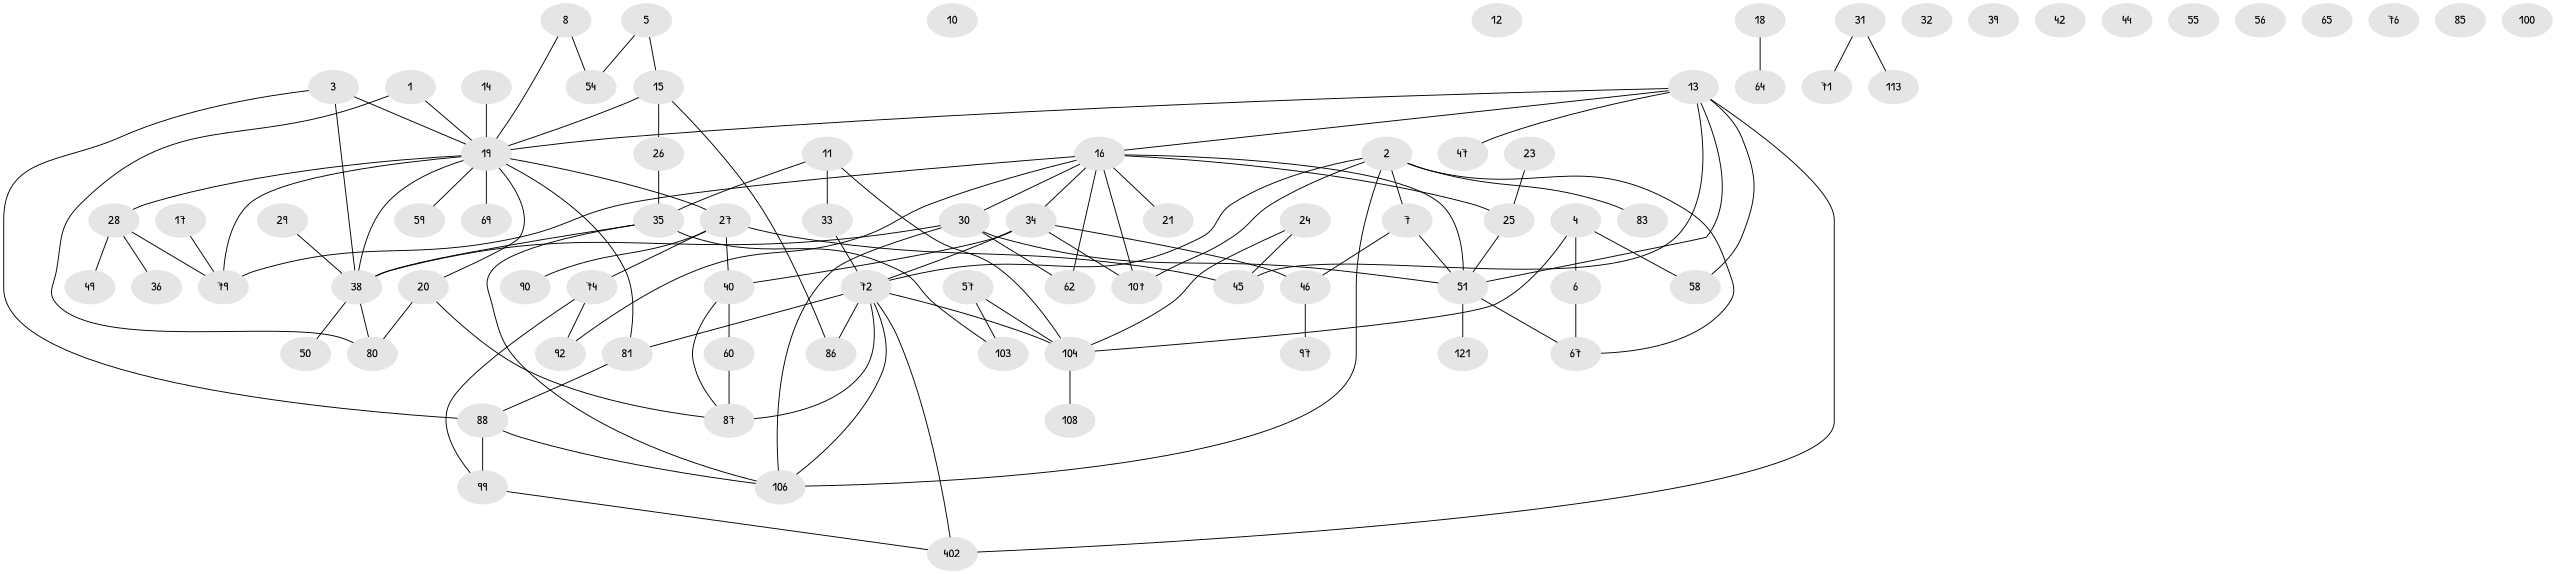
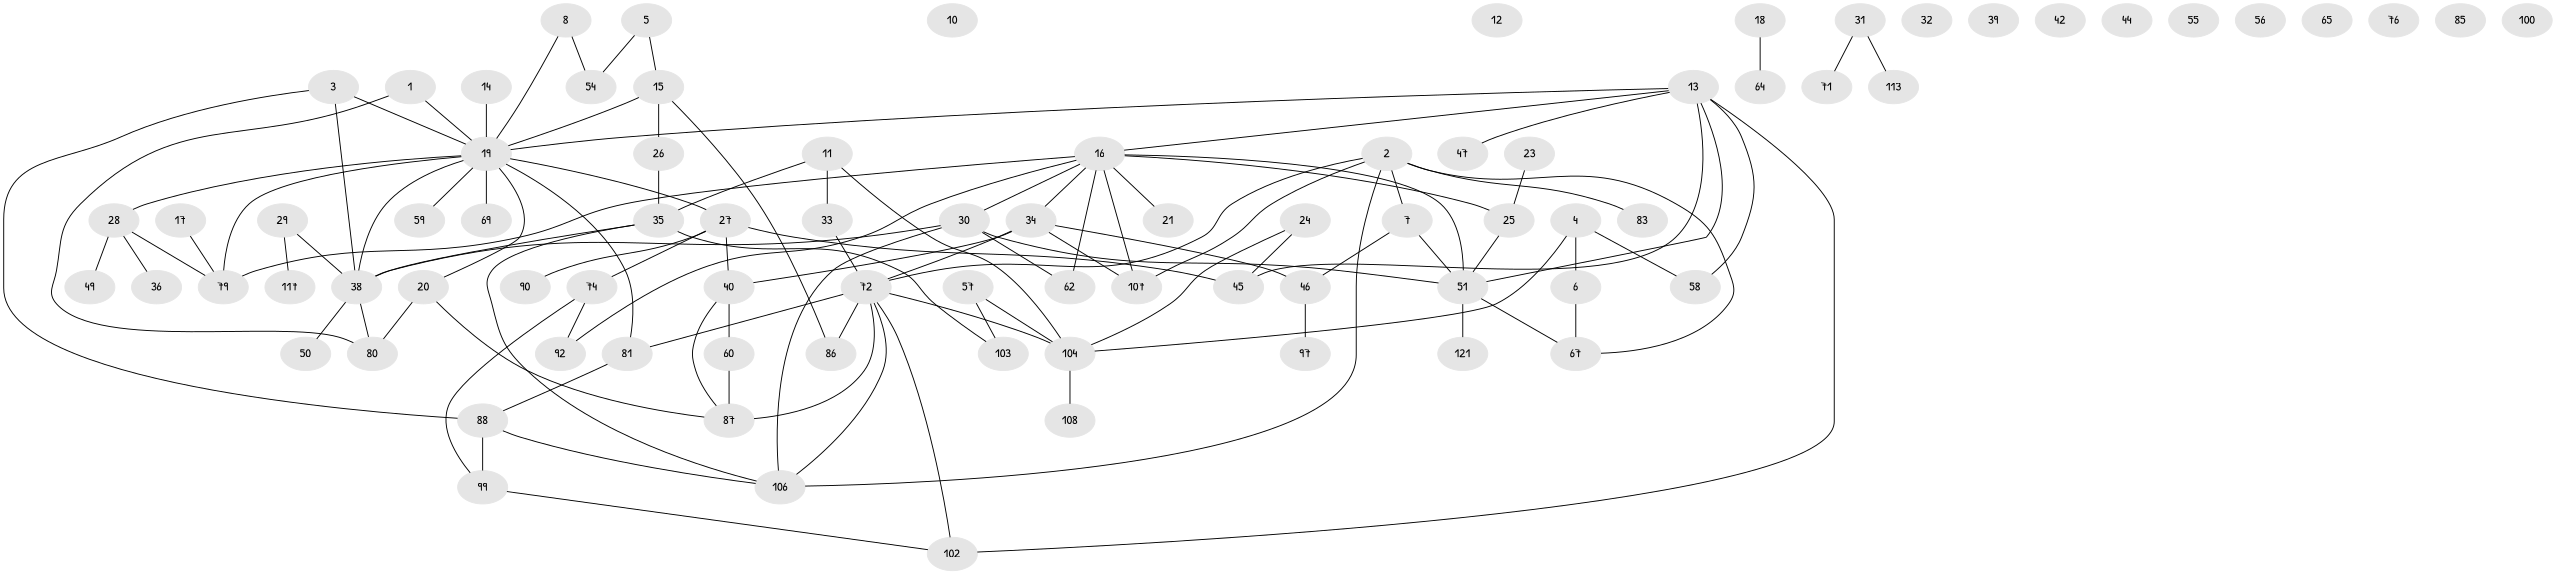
node "117": added
node "402": label "402" -> "102"
